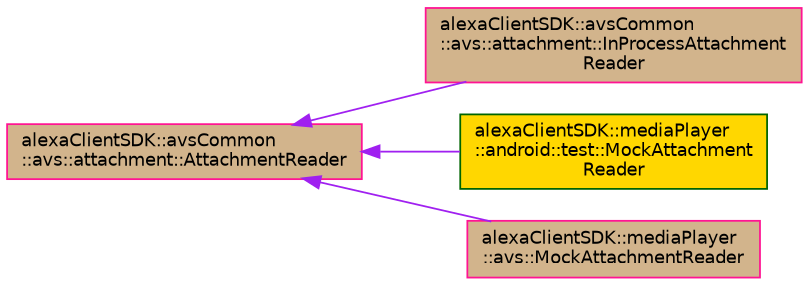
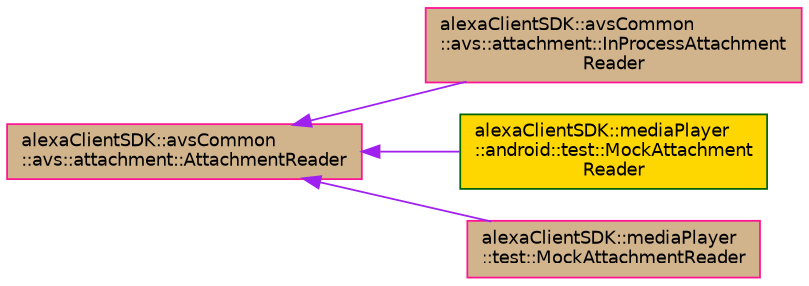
node "alexaClientSDK::mediaPlayer ::avs::MockAttachmentReader": label "alexaClientSDK::mediaPlayer ::avs::MockAttachmentReader" -> "alexaClientSDK::mediaPlayer ::test::MockAttachmentReader"
